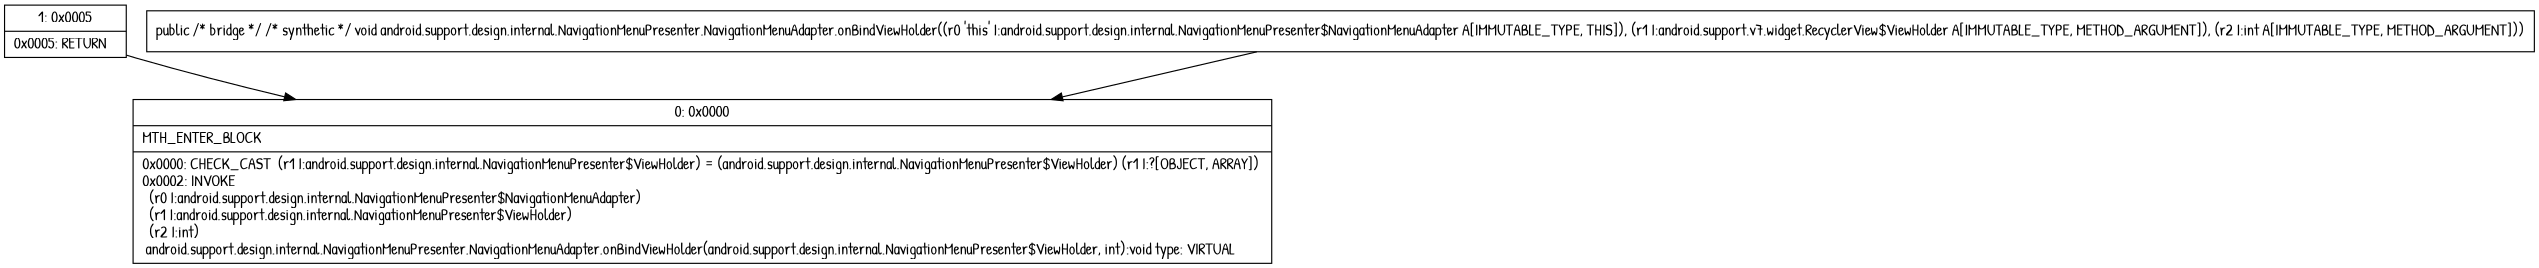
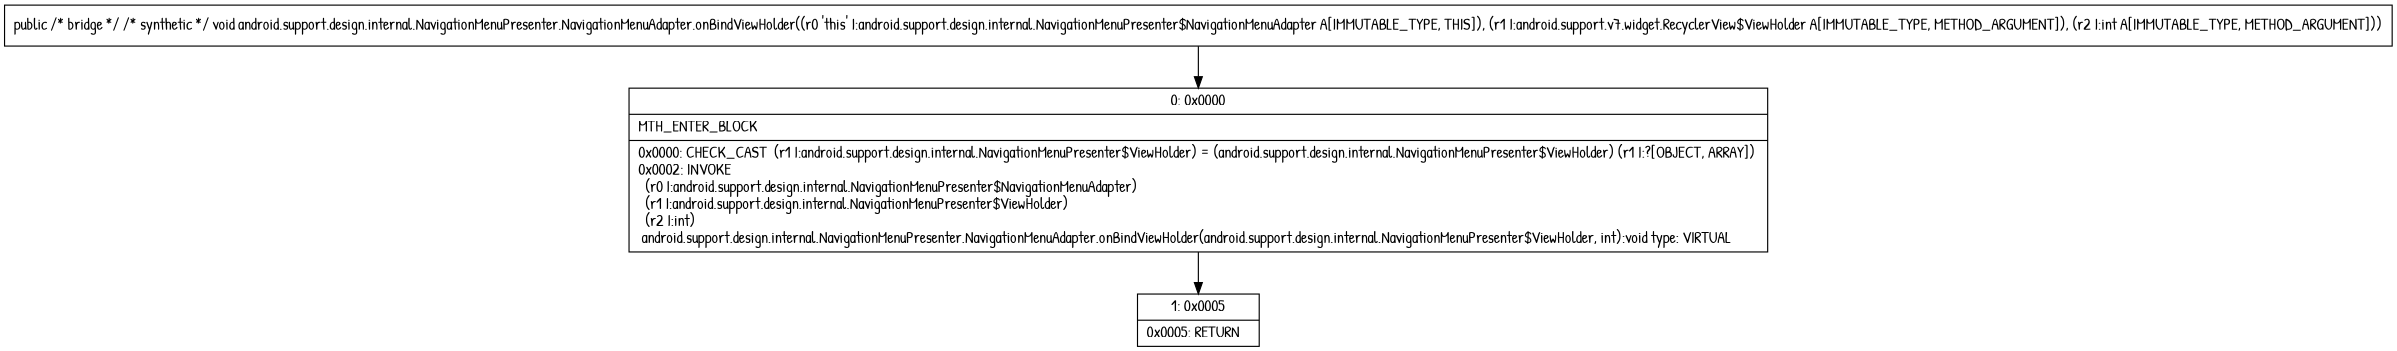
edge "1: 0x0005" -> "0: 0x0000": reversed
